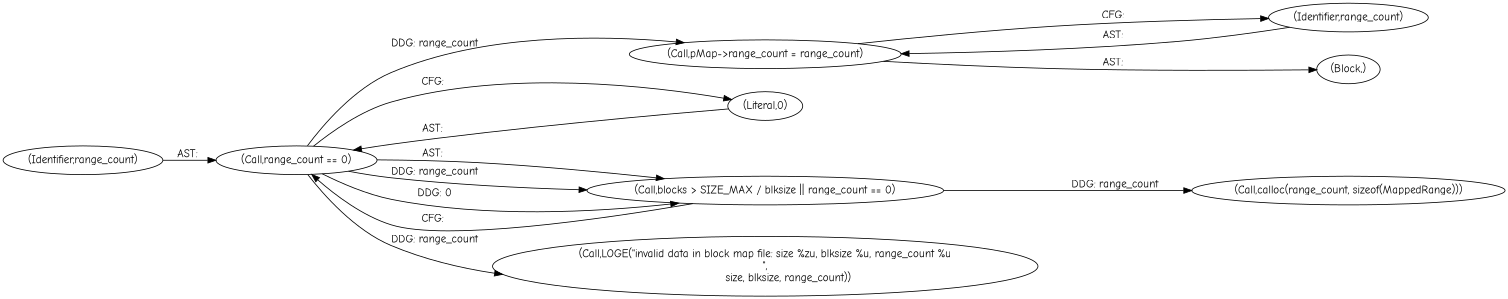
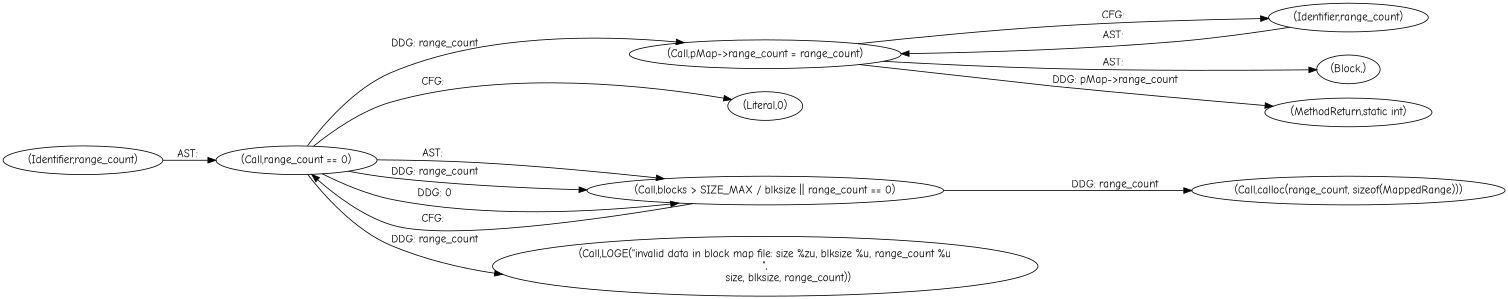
node "(MethodReturn,static int)": added
edge "(Literal,0)" -> "(Call,range_count == 0)": removed, label "AST:"
